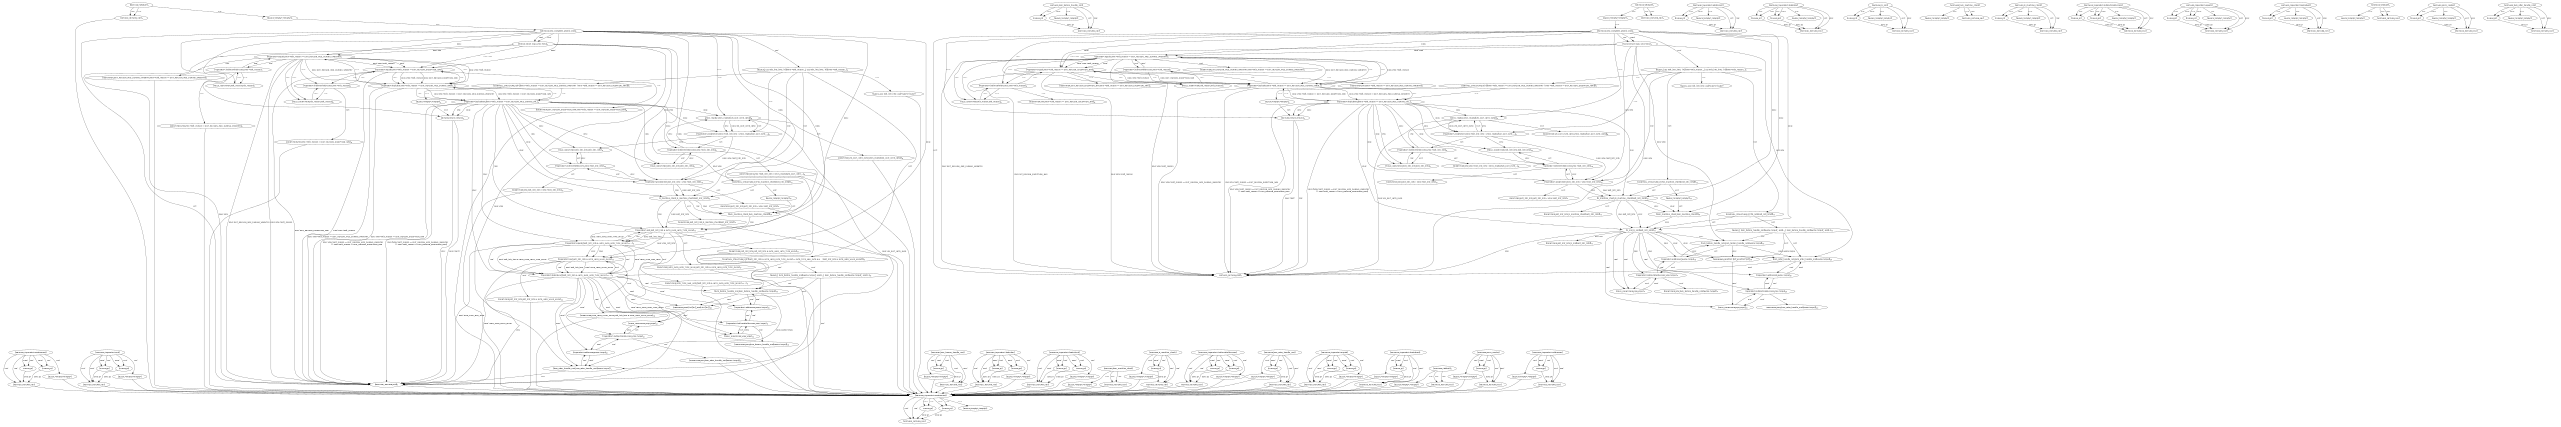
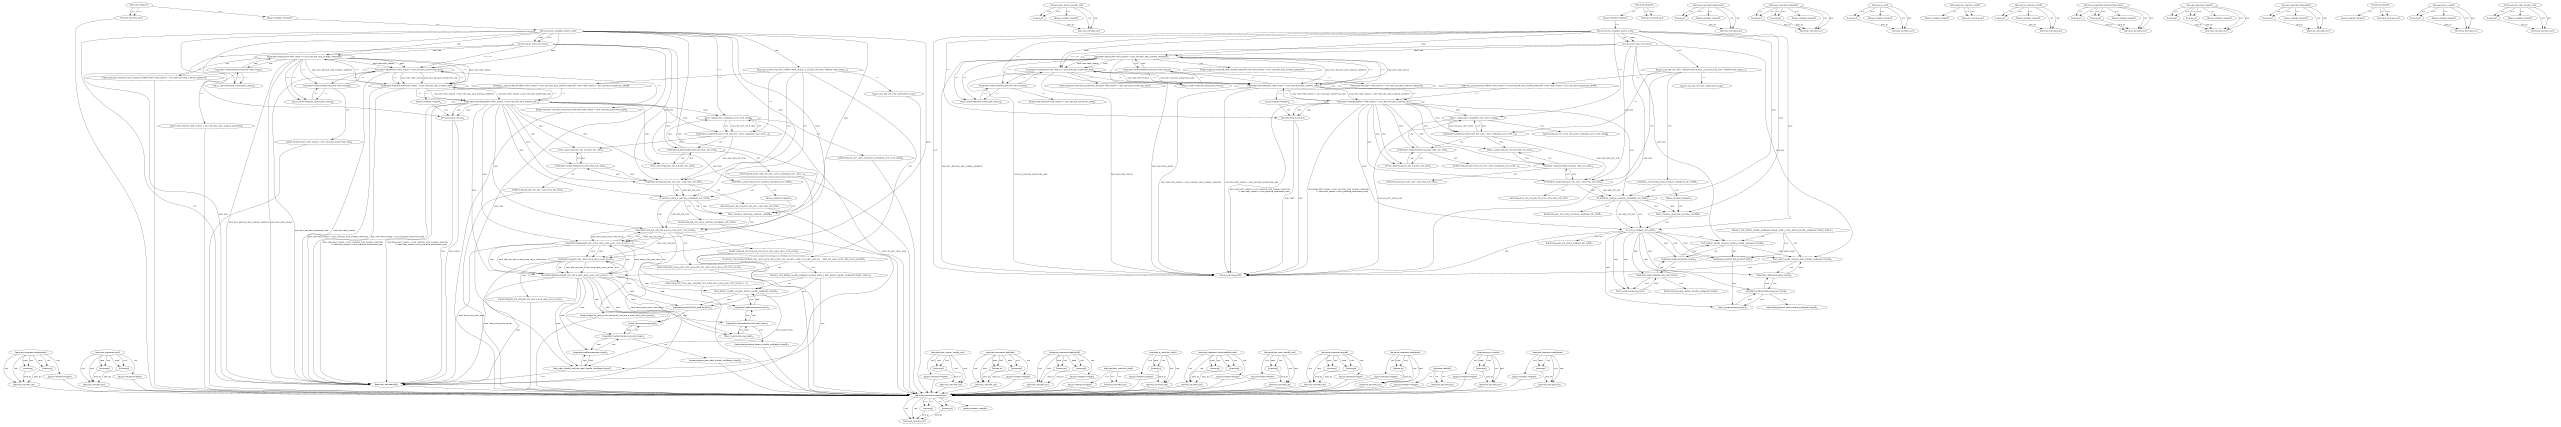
node "(CONTROL_STRUCTURE,IF,if (is_nmi(exit_intr_info)))": removed
